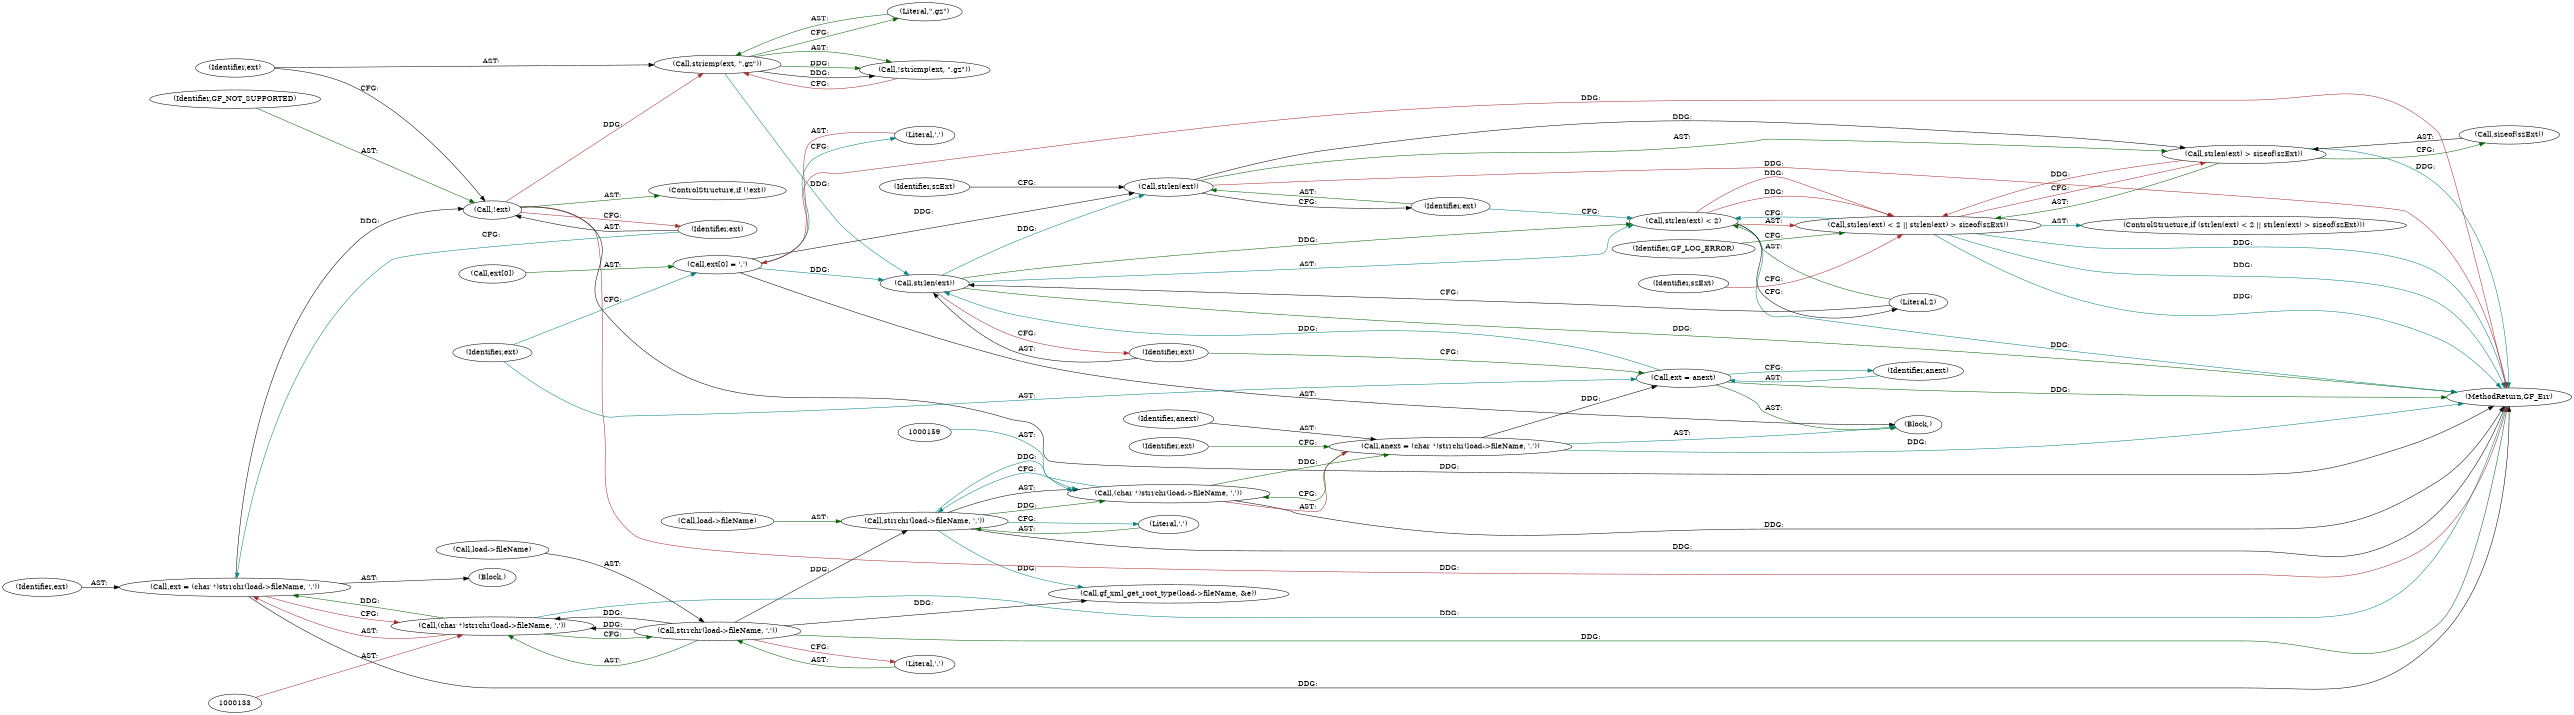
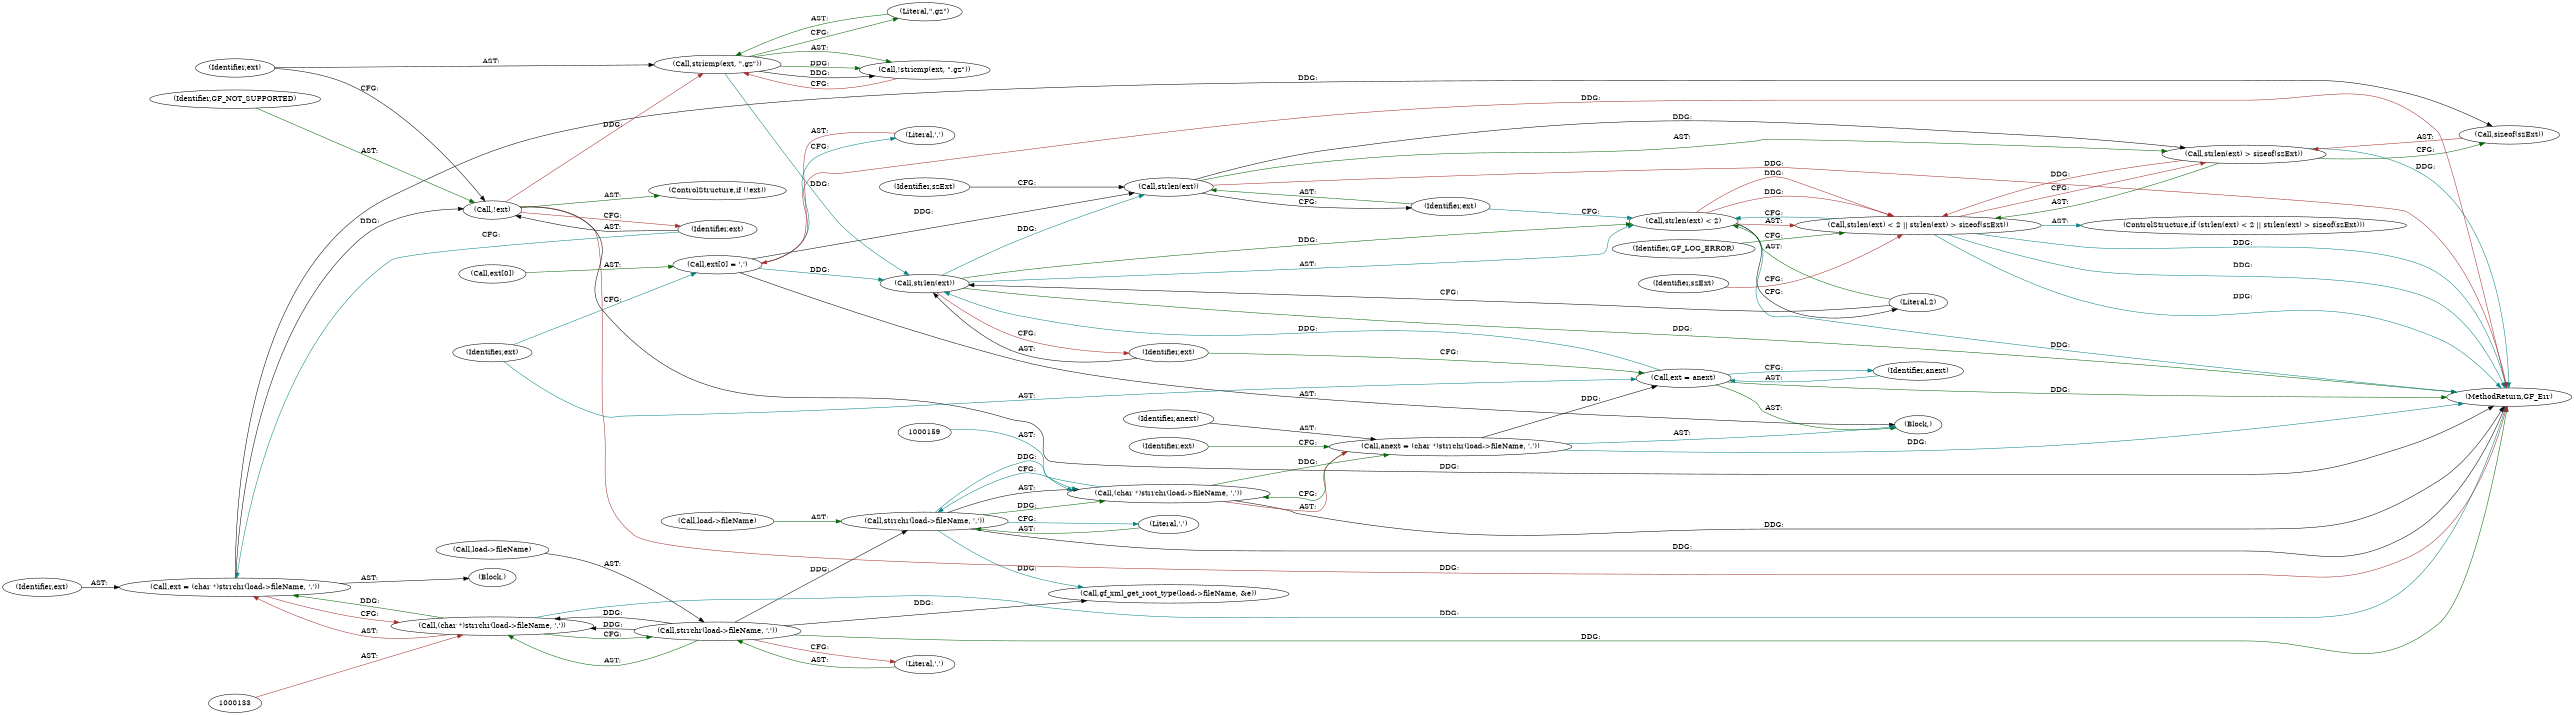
edge "(Call,sizeof(szExt))" -> "(Call,strlen(ext) > sizeof(szExt))": color black -> brown
edge "(Call,ext = (char *)strrchr(load->fileName, '.'))" -> "(MethodReturn,GF_Err)": now "(Call,ext = (char *)strrchr(load->fileName, '.'))" -> "(Call,sizeof(szExt))"
